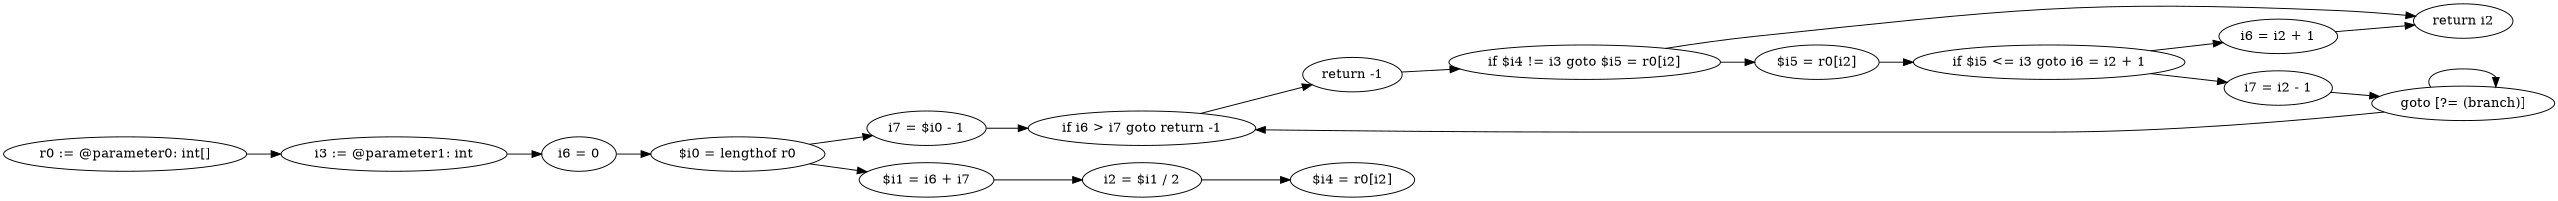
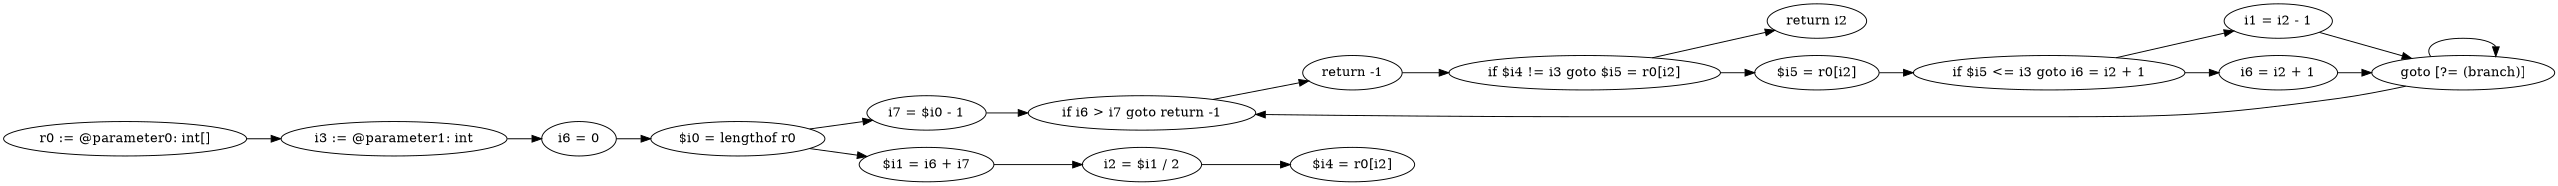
edge "i6 = i2 + 1" -> "return i2": now "i6 = i2 + 1" -> "goto [?= (branch)]"
node "i7 = i2 - 1": label "i7 = i2 - 1" -> "i1 = i2 - 1"
